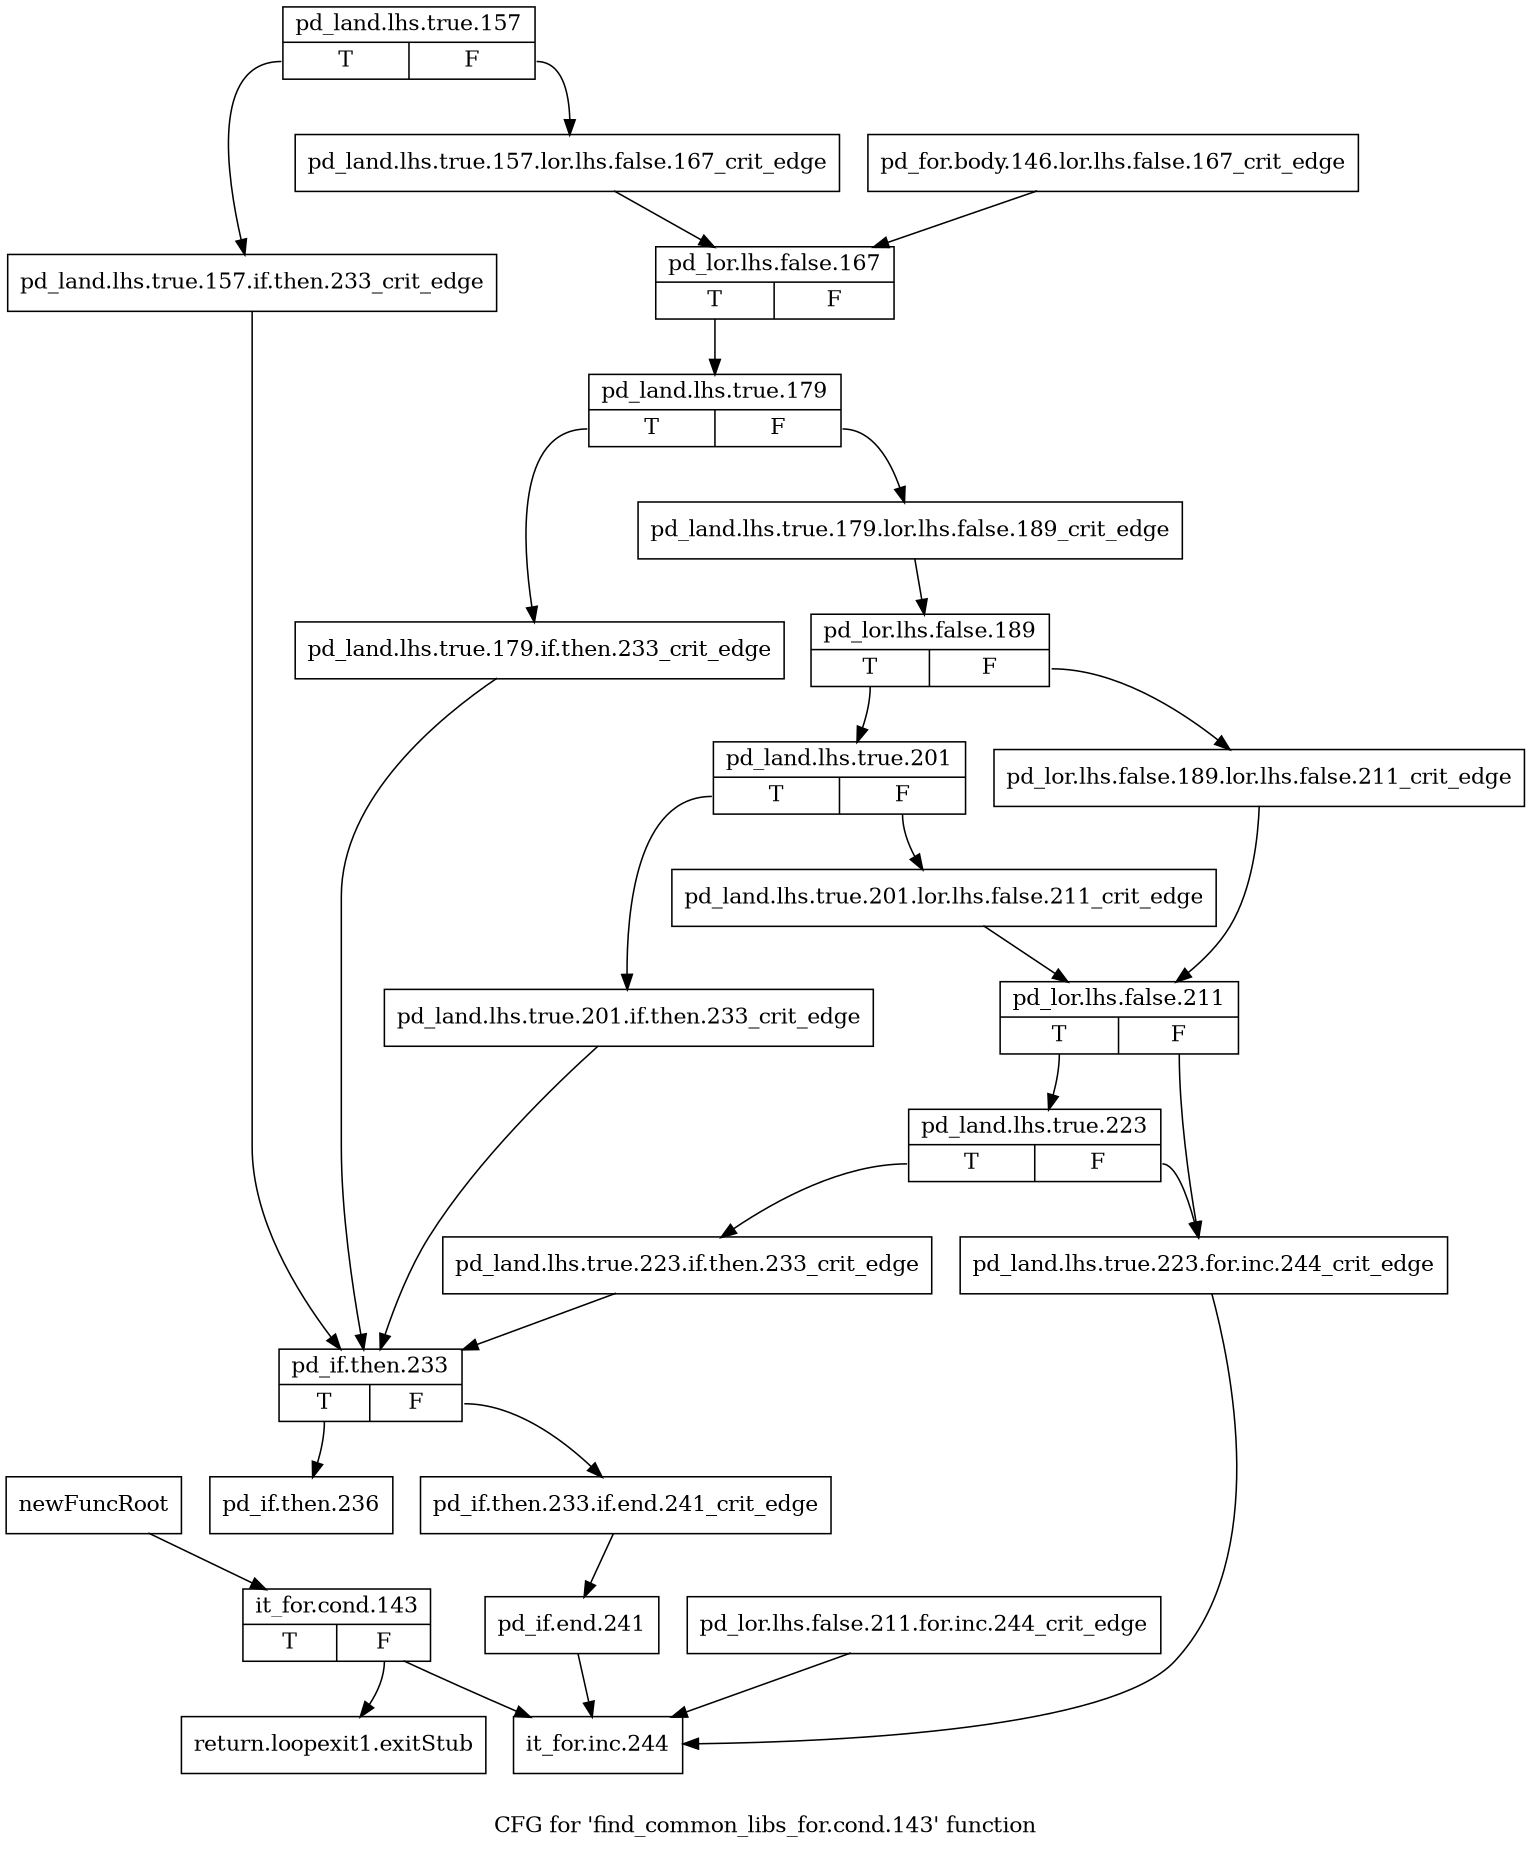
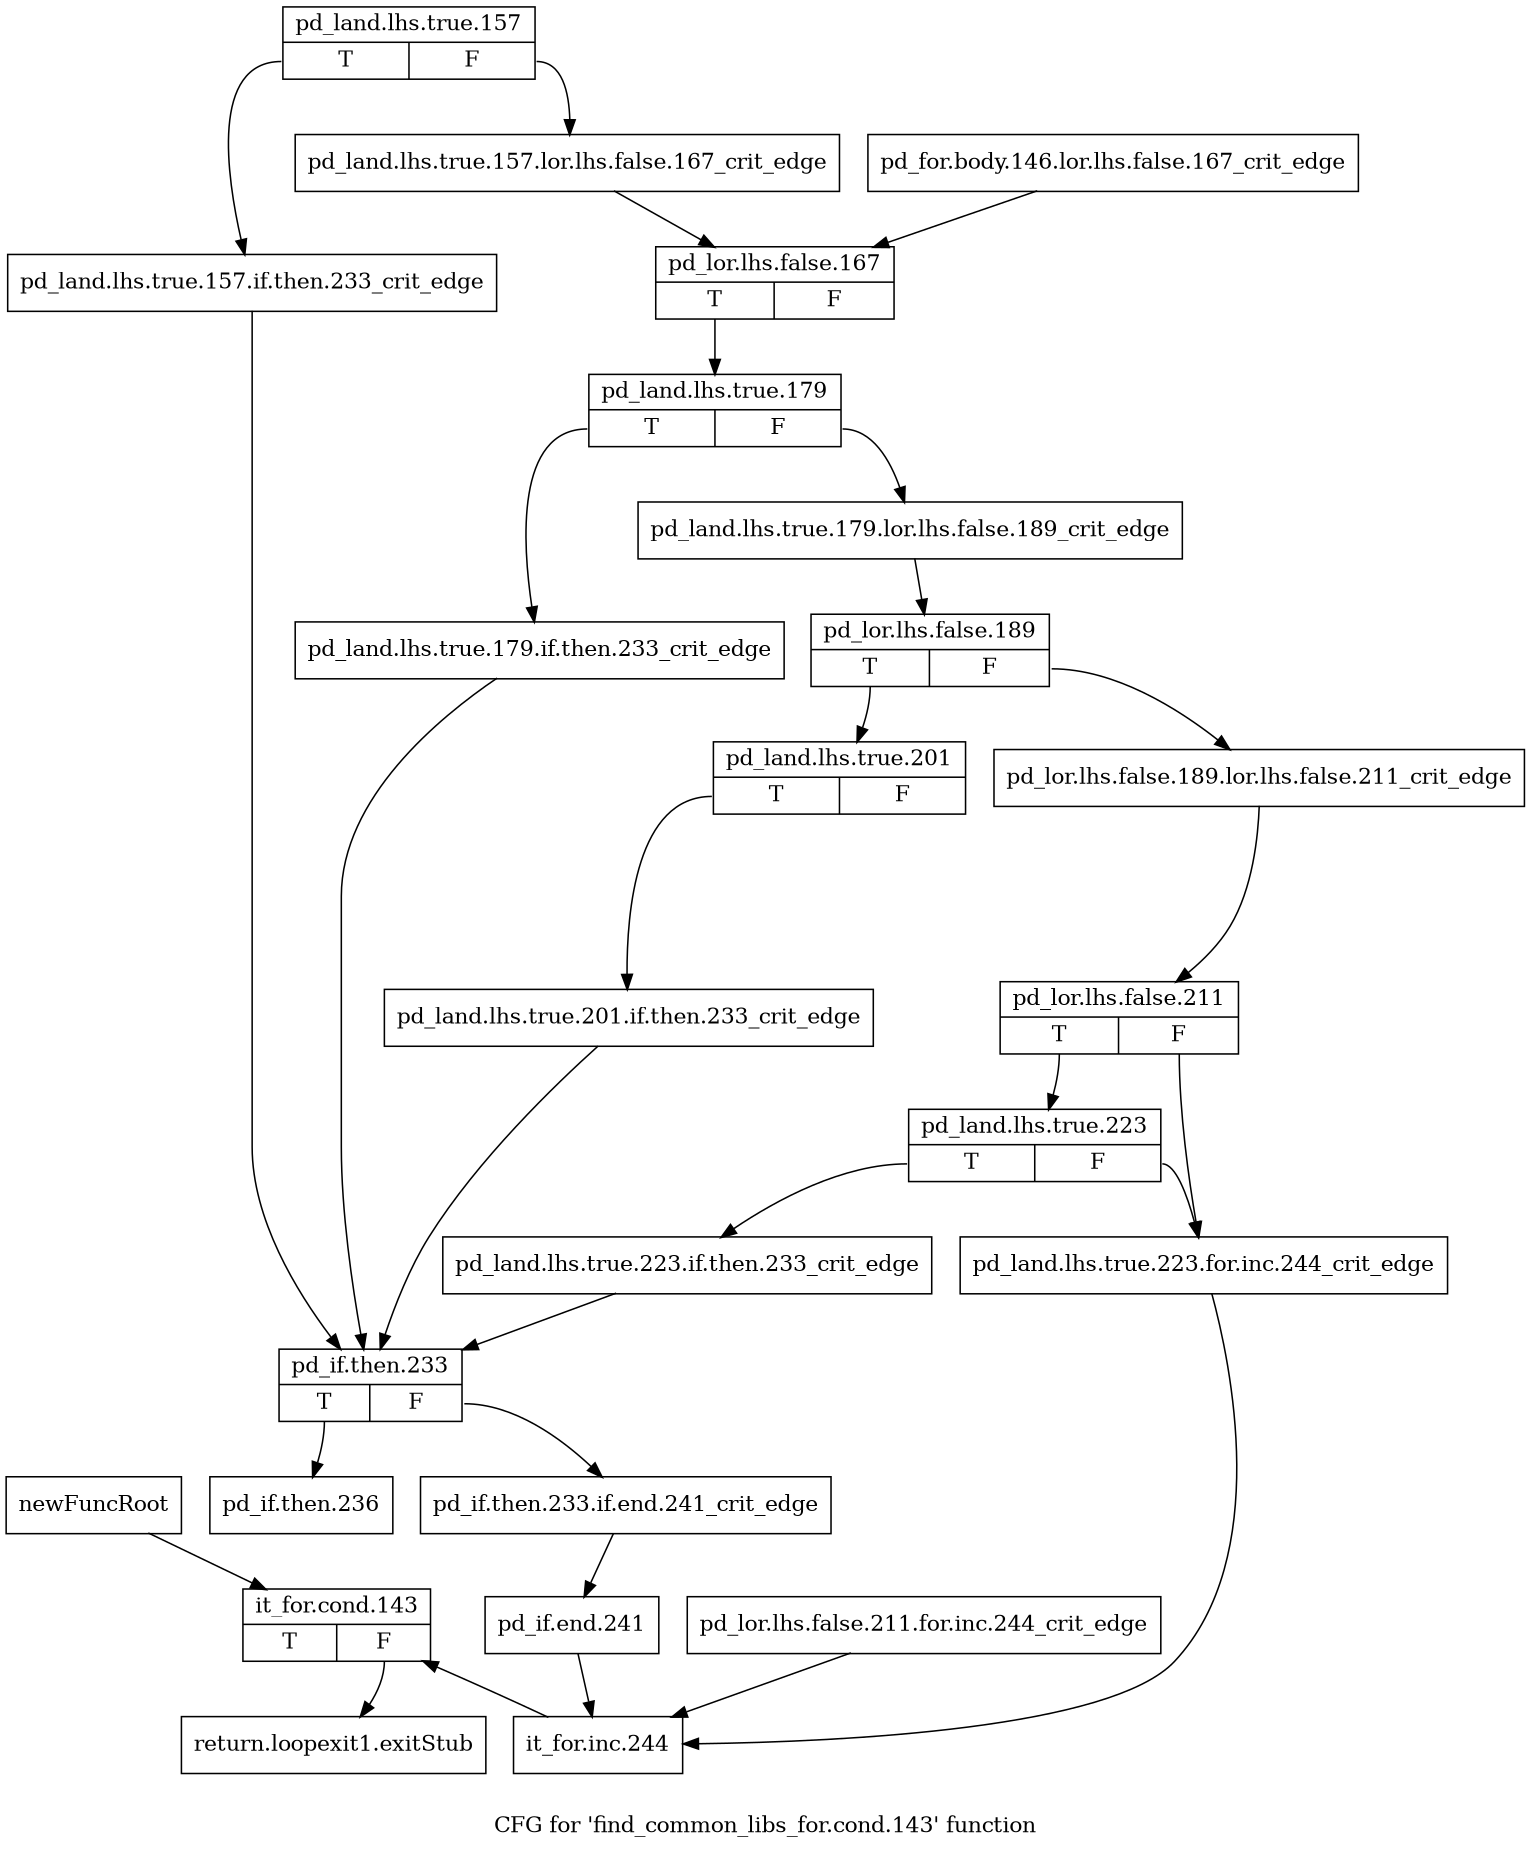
node "pd_land.lhs.true.201.lor.lhs.false.211_crit_edge": removed
edge "it_for.cond.143" -> "it_for.inc.244": reversed
